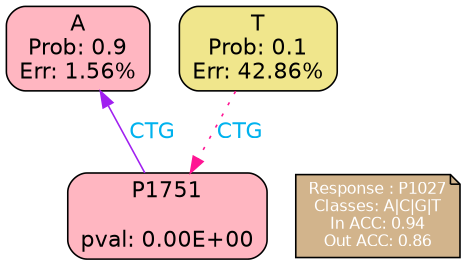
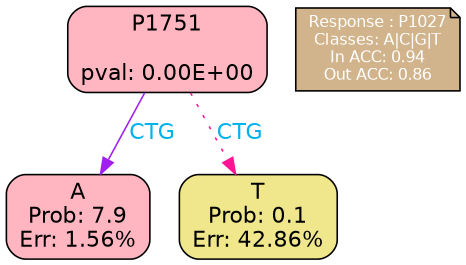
node "A Prob: 0.9 Err: 1.56%": label "A Prob: 0.9 Err: 1.56%" -> "A Prob: 7.9 Err: 1.56%"
edge "T Prob: 0.1 Err: 42.86%" -> "P1751 pval: 0.00E+00": reversed
